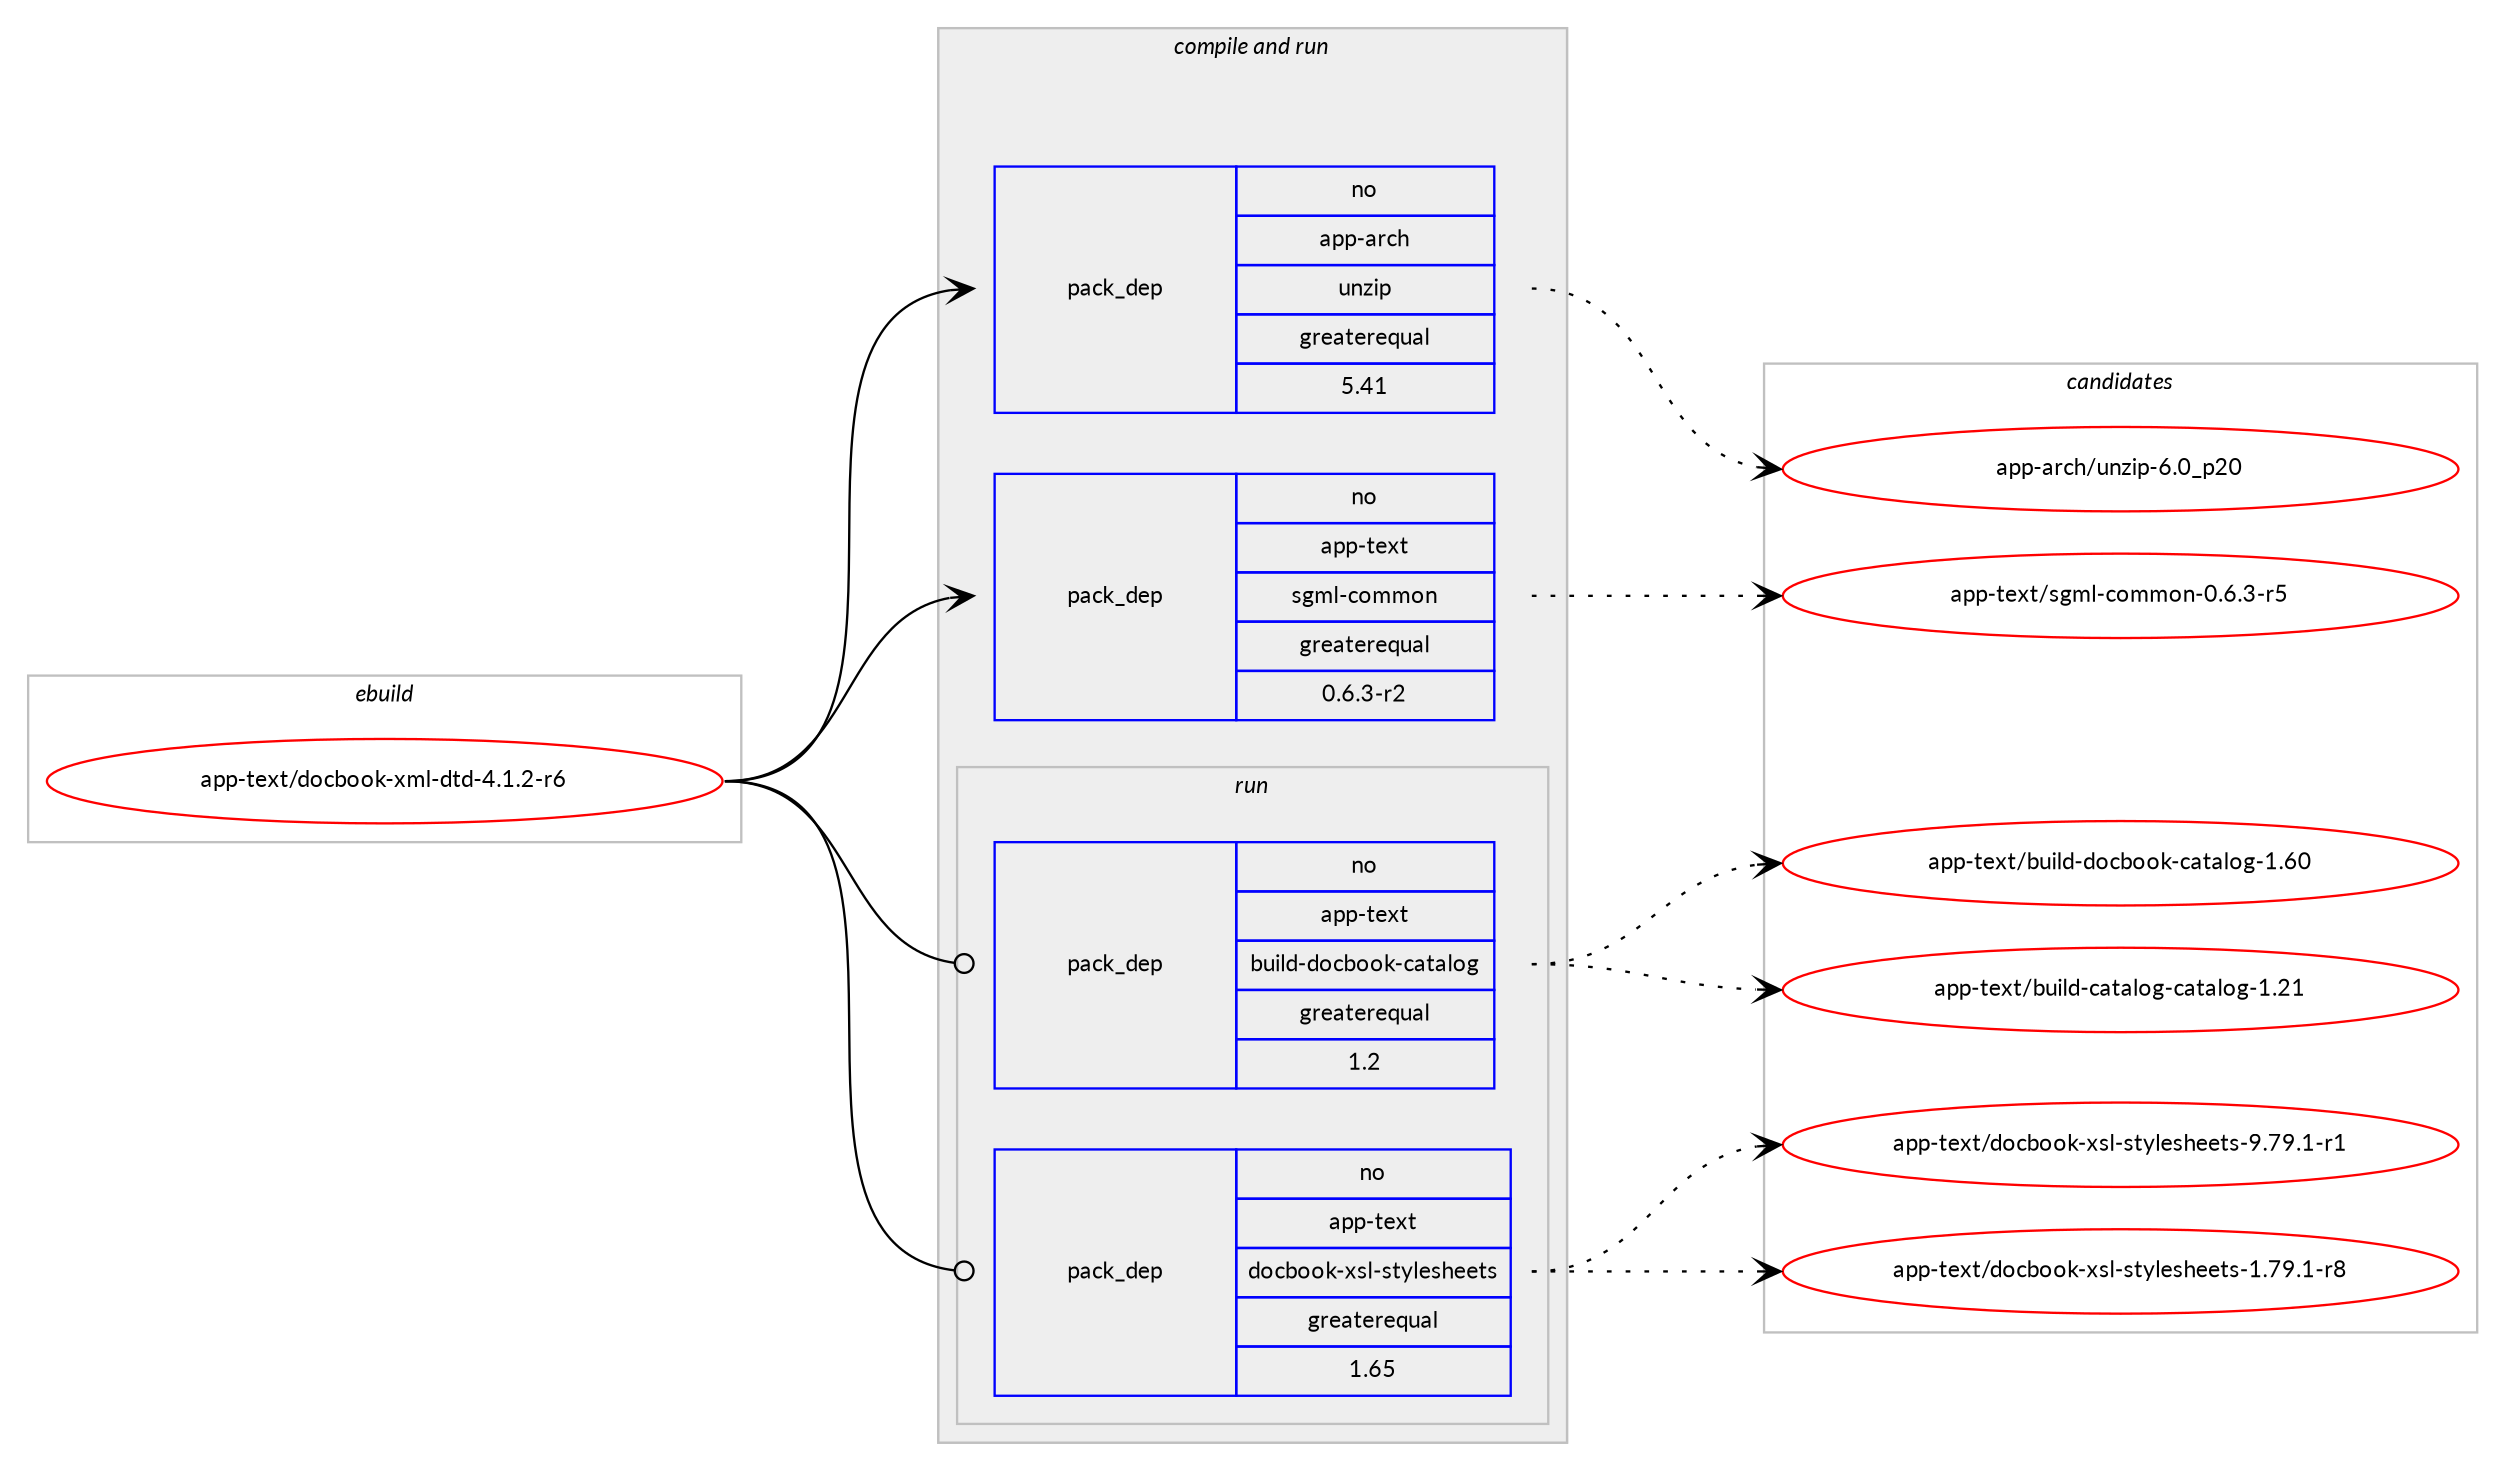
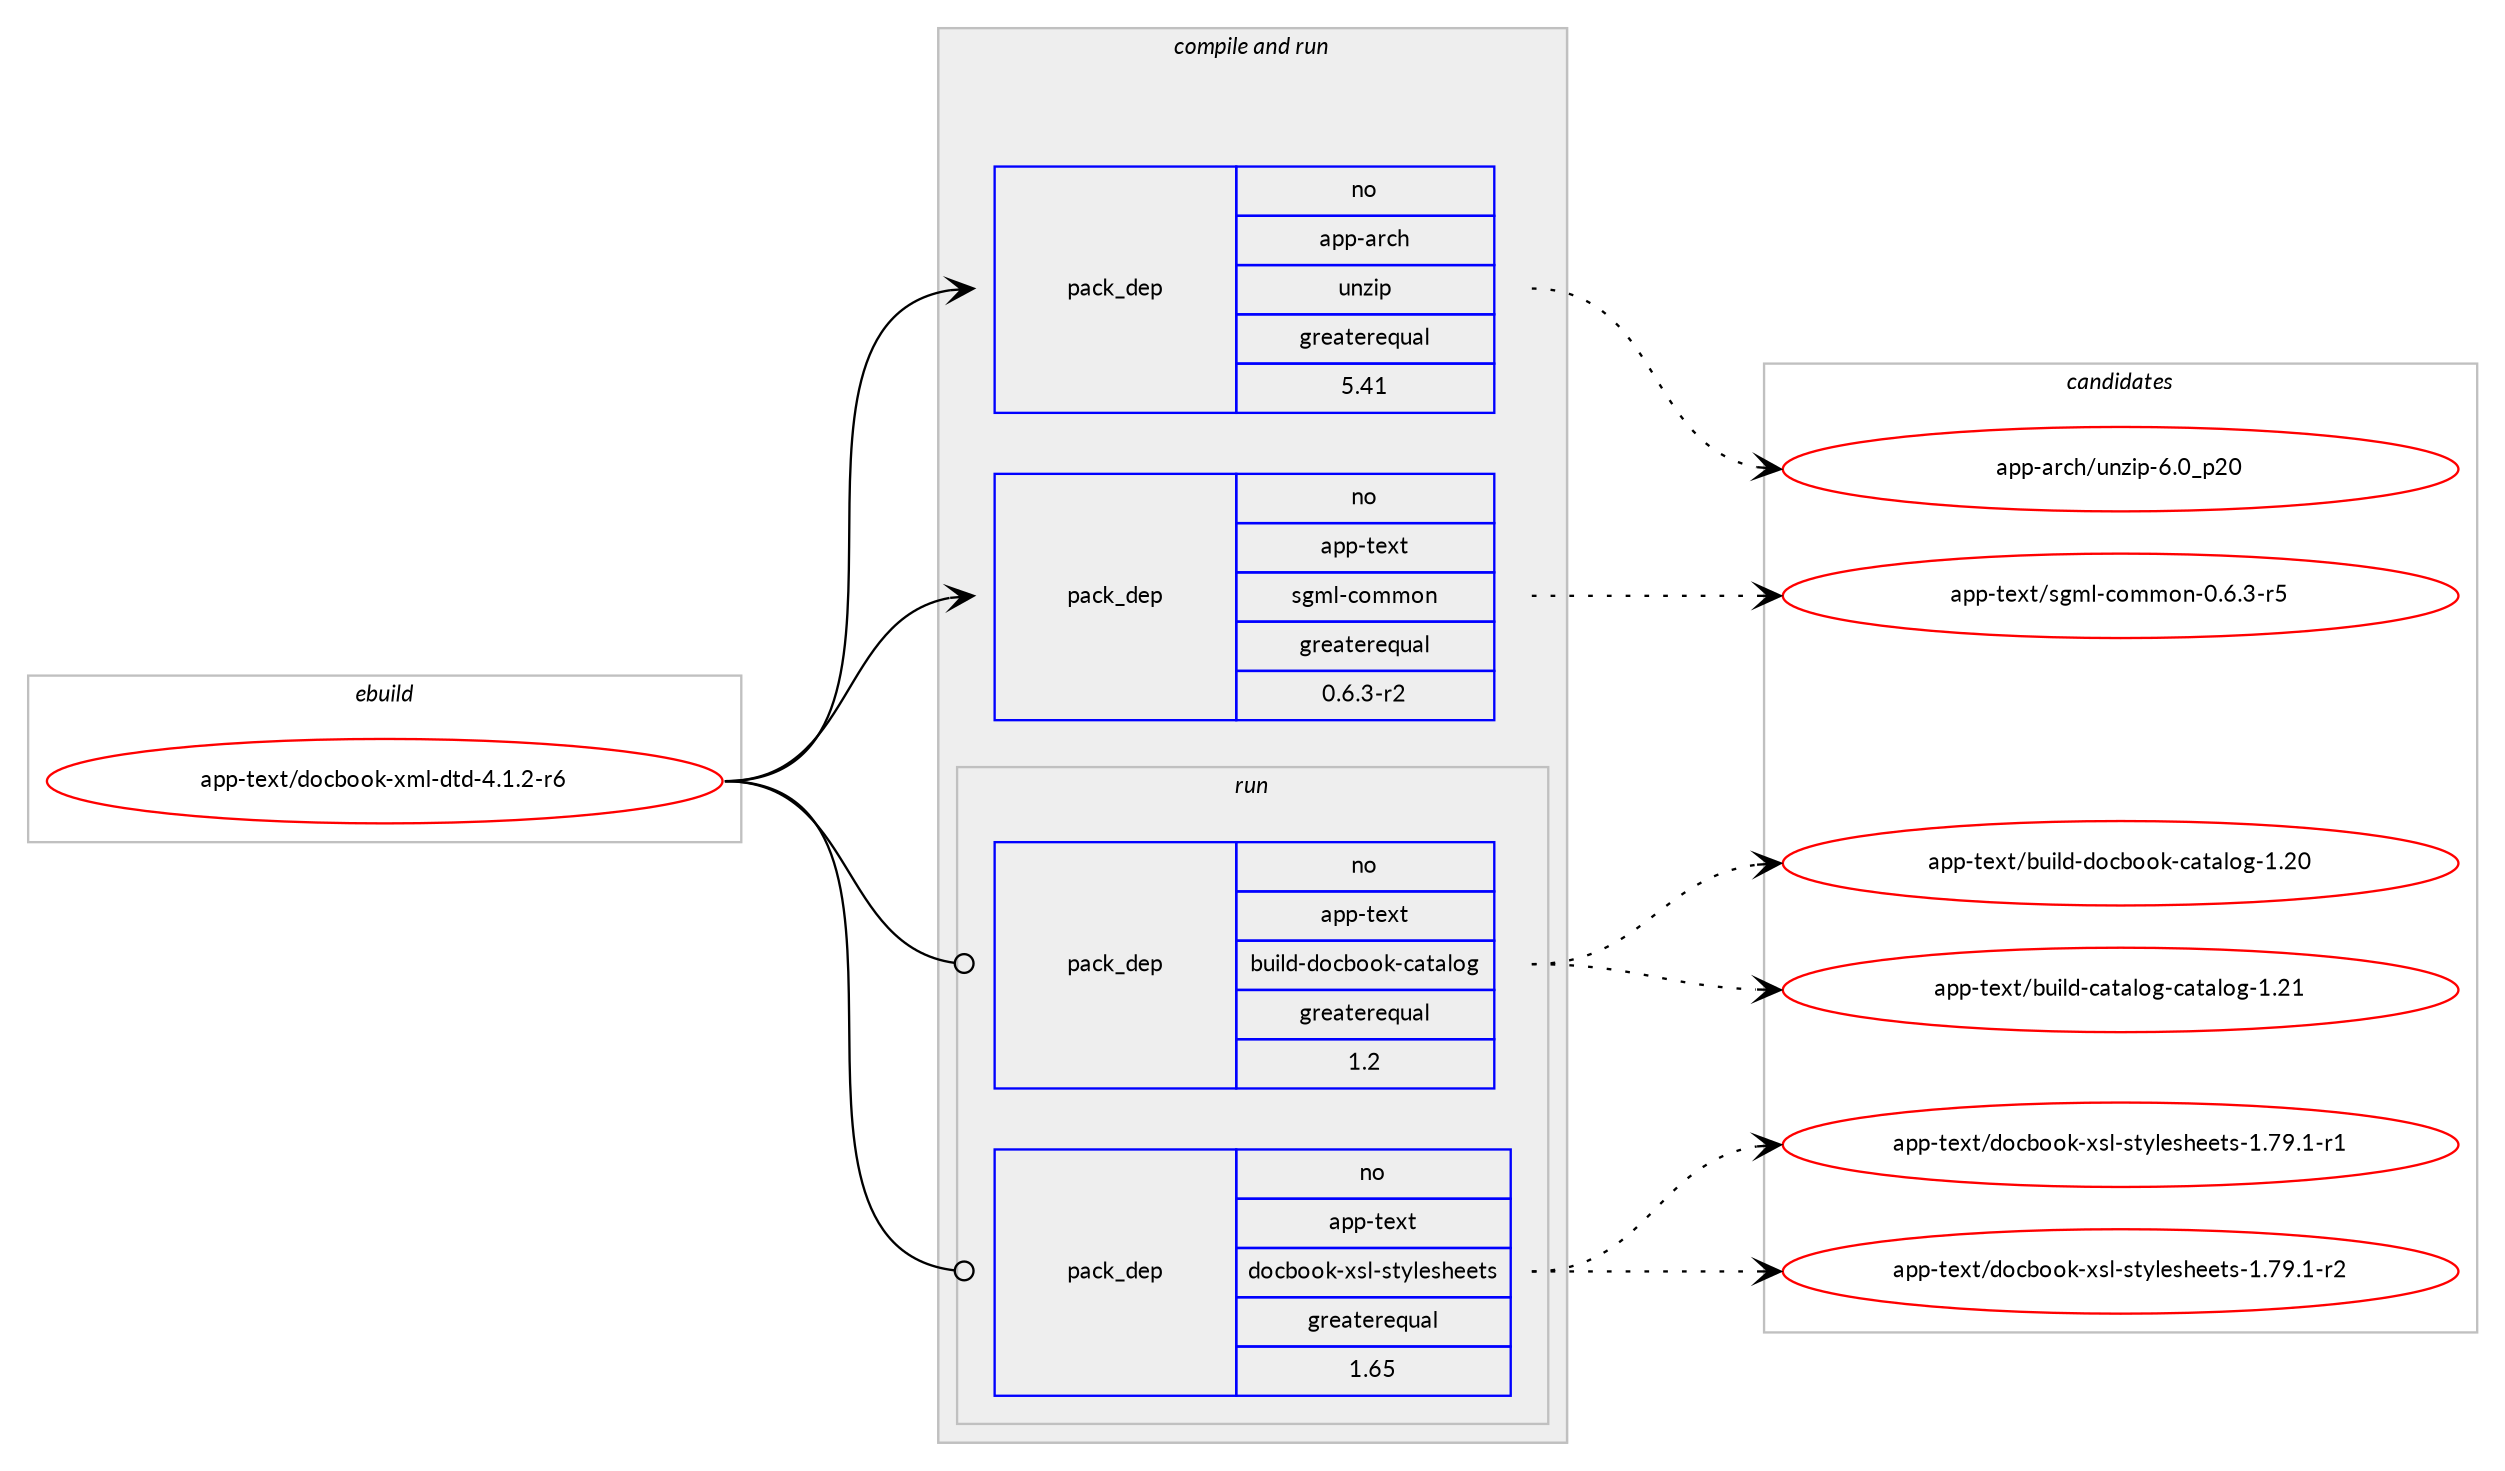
node "app-text/build-docbook-catalog-1.60": label "app-text/build-docbook-catalog-1.60" -> "app-text/build-docbook-catalog-1.20"
node "app-text/docbook-xsl-stylesheets-9.79.1-r1": label "app-text/docbook-xsl-stylesheets-9.79.1-r1" -> "app-text/docbook-xsl-stylesheets-1.79.1-r1"
node "app-text/docbook-xsl-stylesheets-1.79.1-r8": label "app-text/docbook-xsl-stylesheets-1.79.1-r8" -> "app-text/docbook-xsl-stylesheets-1.79.1-r2"
